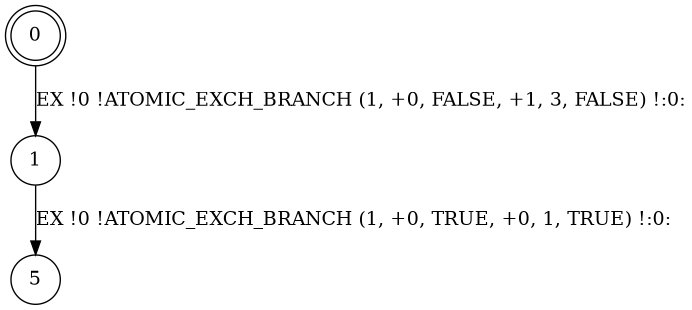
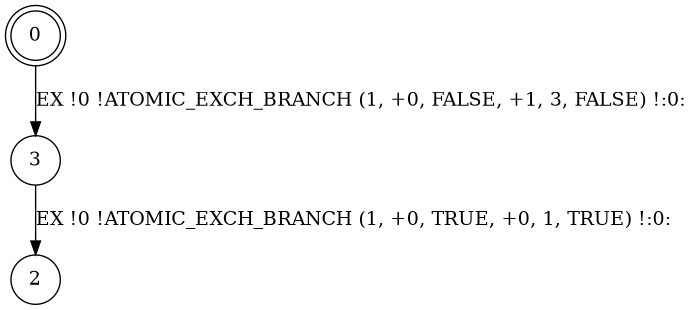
node "1": label "1" -> "3"
node "5": label "5" -> "2"
